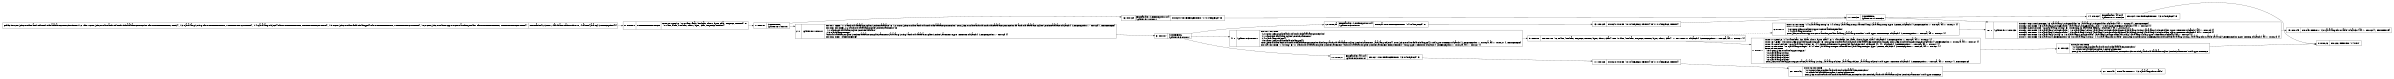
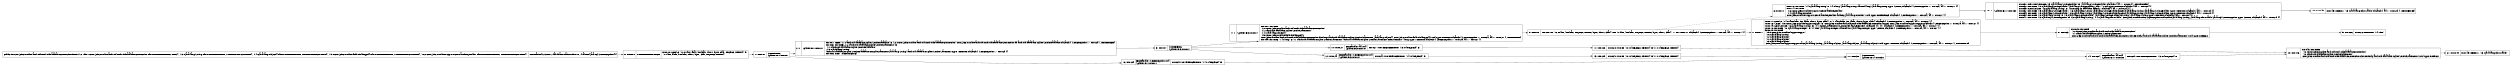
edge "14: 0x002d" -> "9: 0x0026": now "14: 0x002d" -> "20: 0x0046"
edge "17: 0x0030" -> "18: ?": removed
node "2: ?": text "(r3 I:java.lang.Integer)" -> "(r3 I:java.lang.String)"
